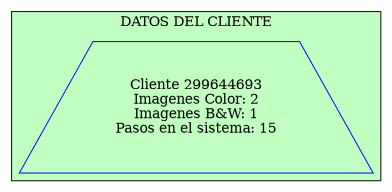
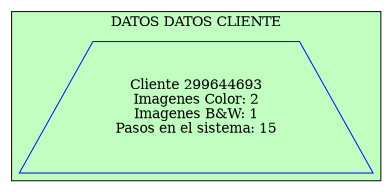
cluster "DATOS DEL CLIENTE": label "DATOS DEL CLIENTE" -> "DATOS DATOS CLIENTE"
